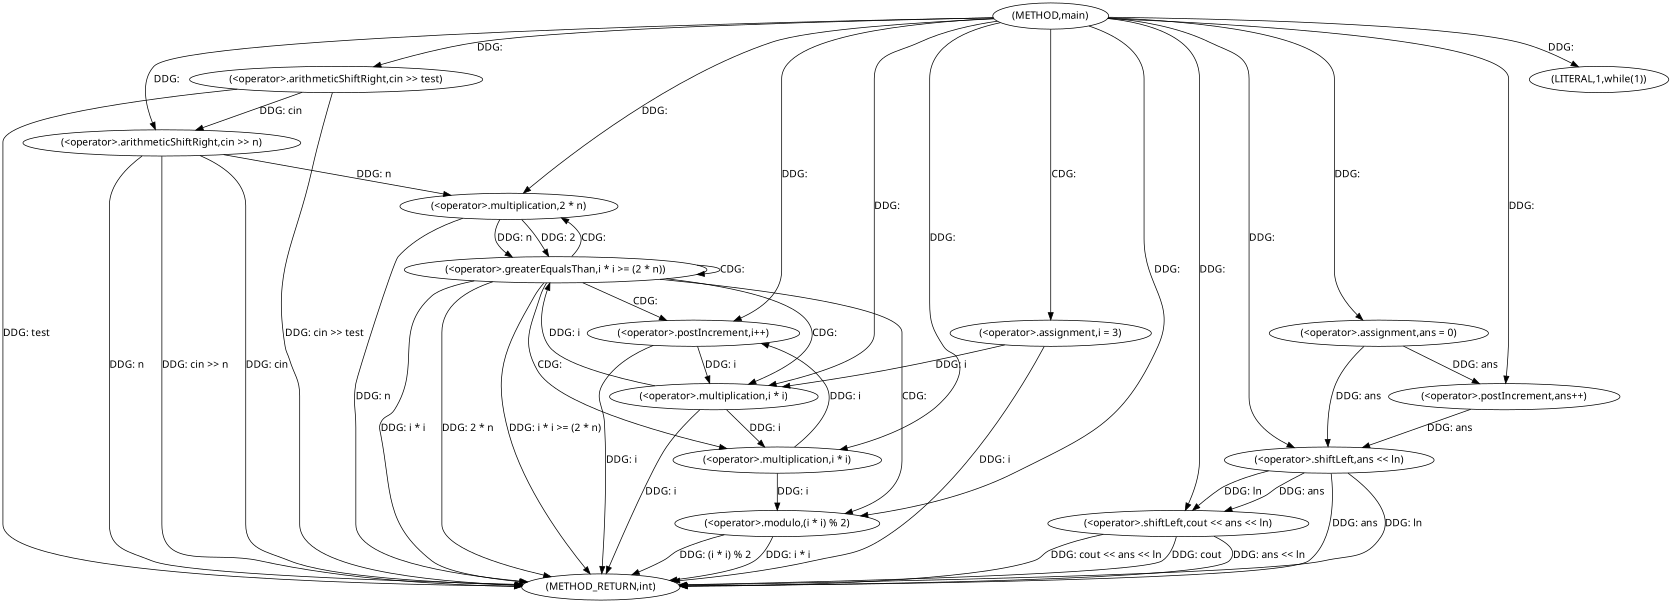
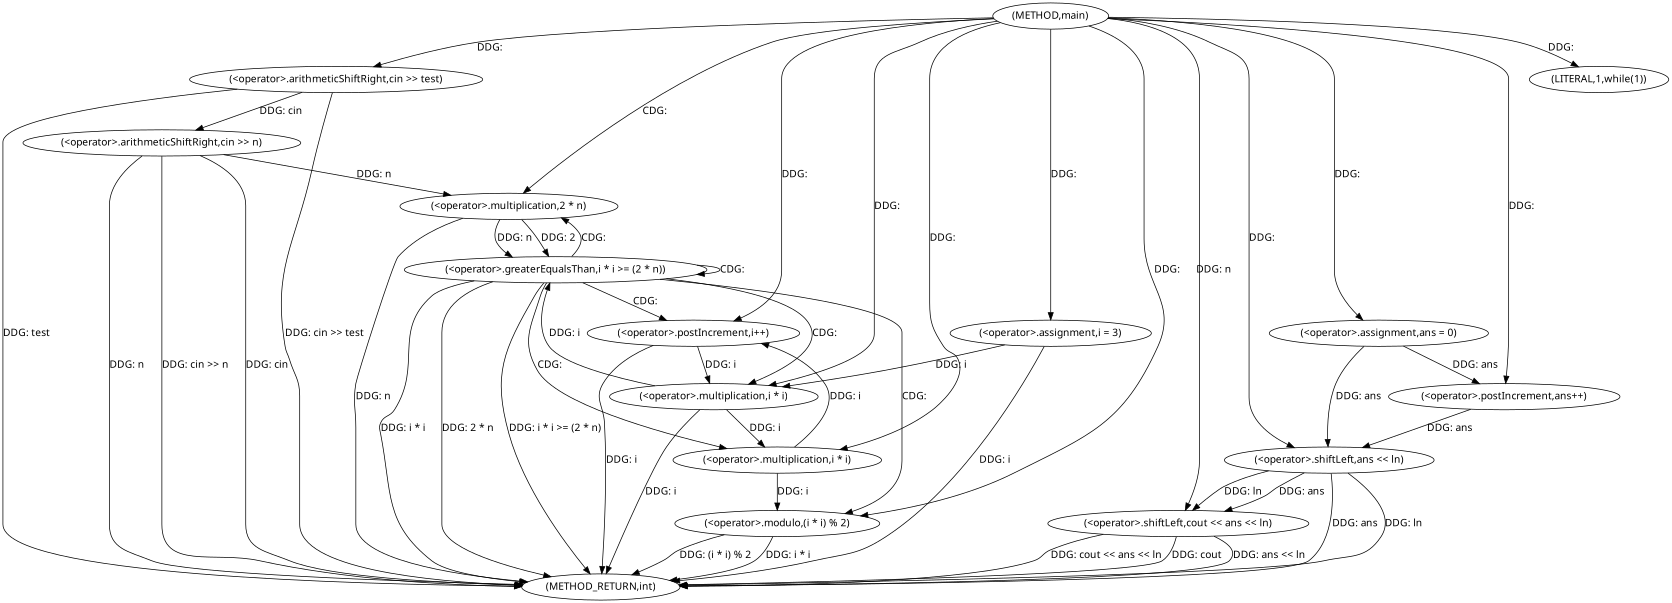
edge "(METHOD,main)" -> "(<operator>.arithmeticShiftRight,cin >> n)": removed, label "DDG:"
edge "(METHOD,main)" -> "(<operator>.multiplication,2 * n)": label "DDG: " -> "CDG: "
edge "(METHOD,main)" -> "(<operator>.assignment,i = 3)": label "CDG: " -> "DDG: "
edge "(METHOD,main)" -> "(<operator>.shiftLeft,cout << ans << ln)": label "DDG: " -> "DDG: n"
